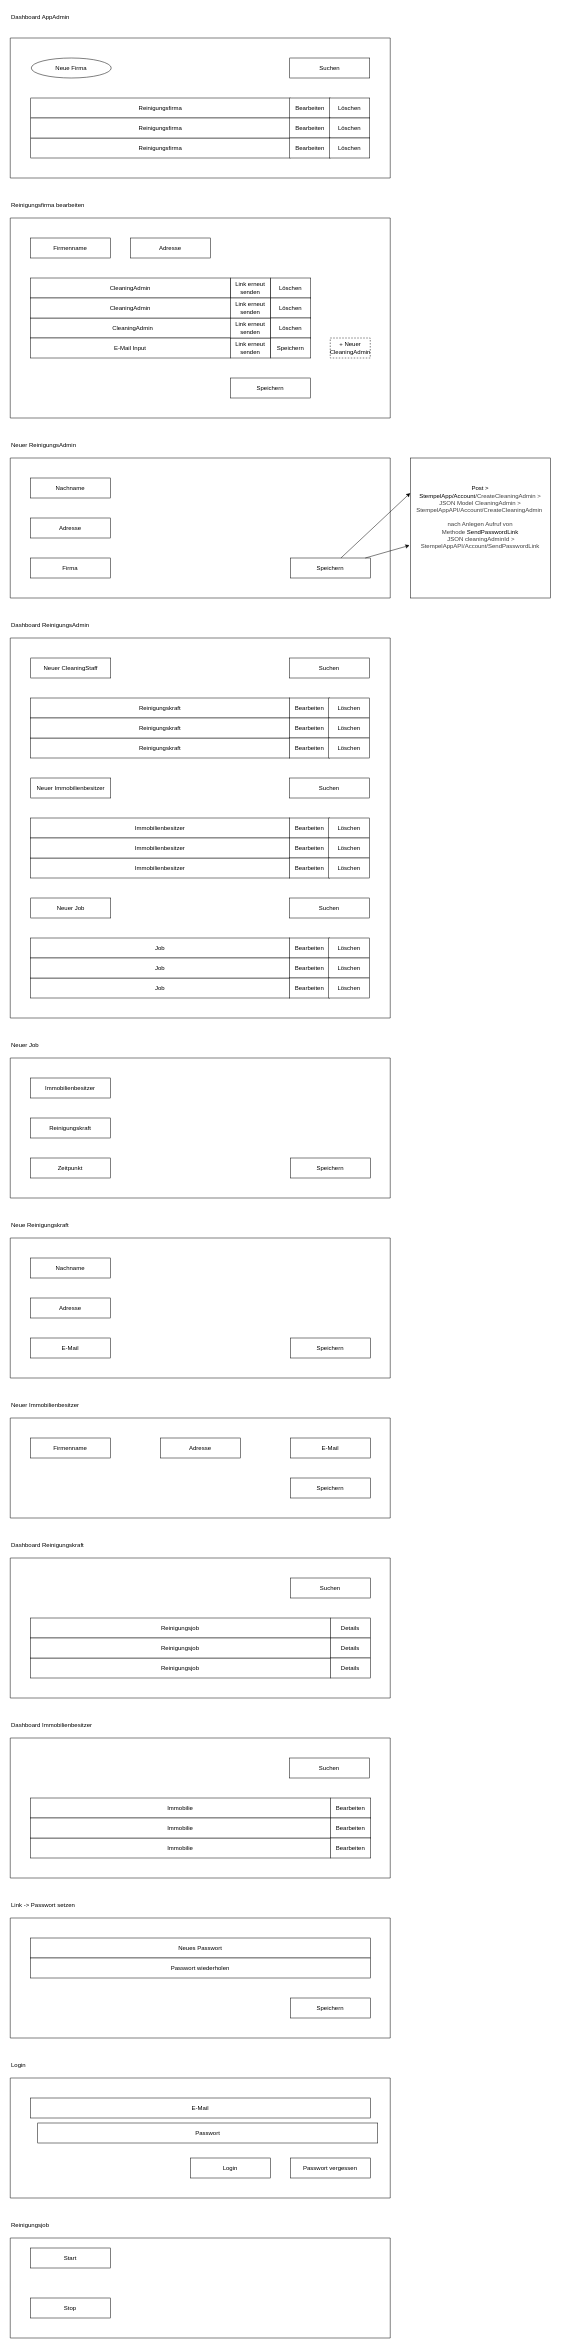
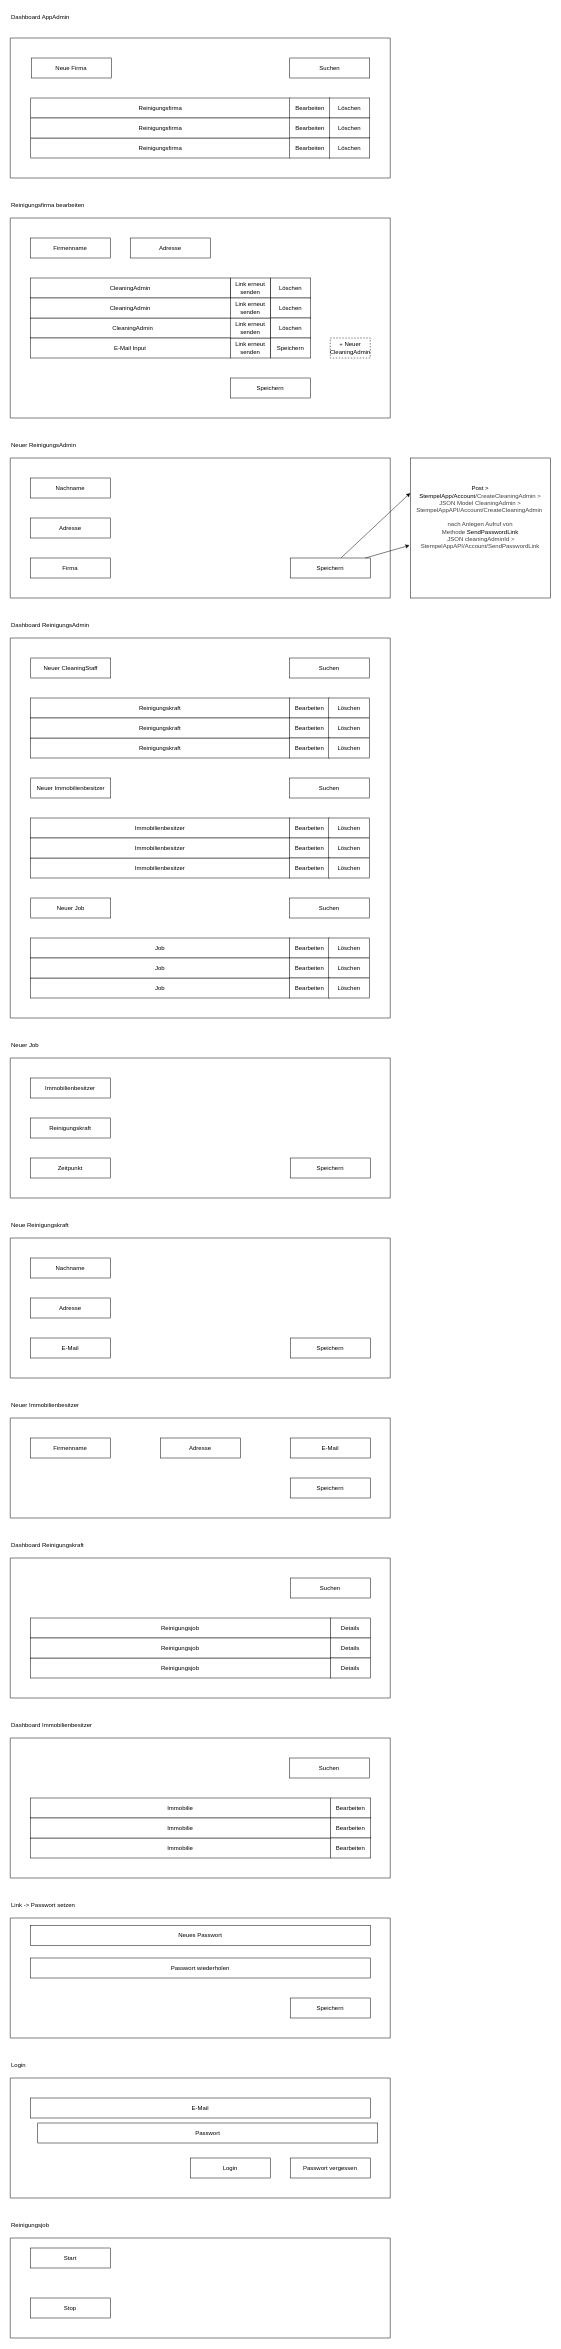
node "Neue Firma": shape ellipse -> rectangle
node "Neues Passwort": moved (200, 1948) -> (200, 1935)
